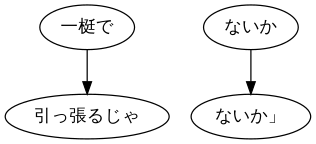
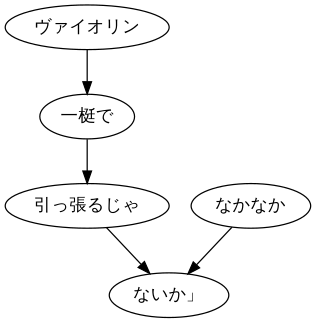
node "ヴァイオリン": added
node "ないか": label "ないか" -> "なかなか"
edge "引っ張るじゃ" -> "ないか」": added
